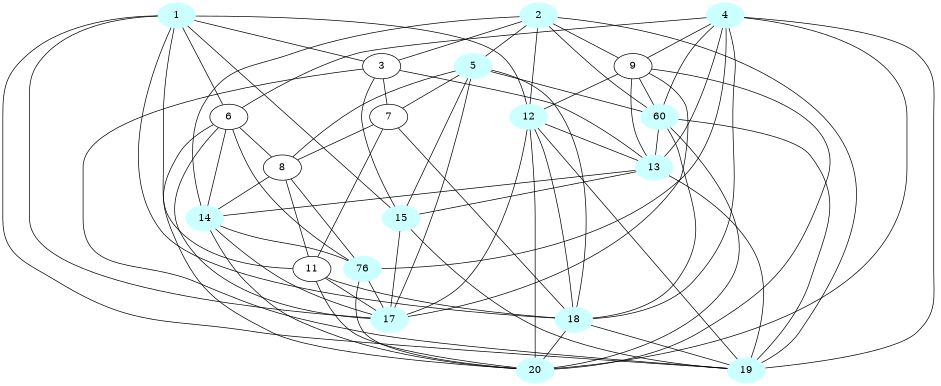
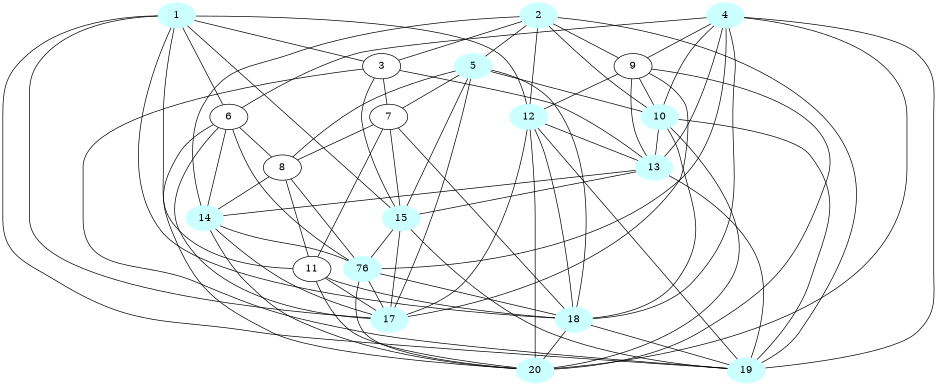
node "60": label "60" -> "10"
edge "7" -- "15": added
edge "15" -- "76": added
edge "76" -- "18": added
